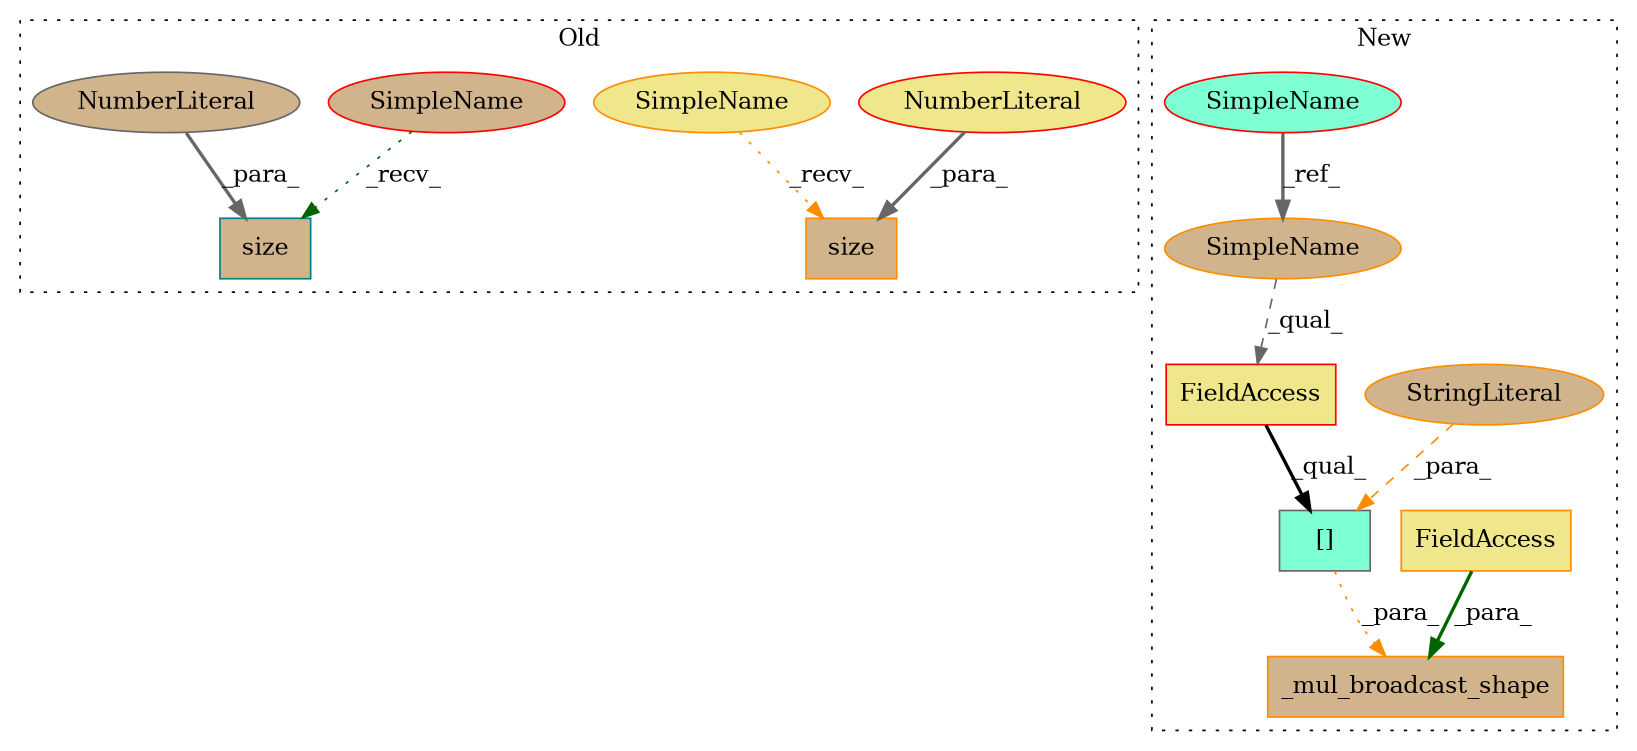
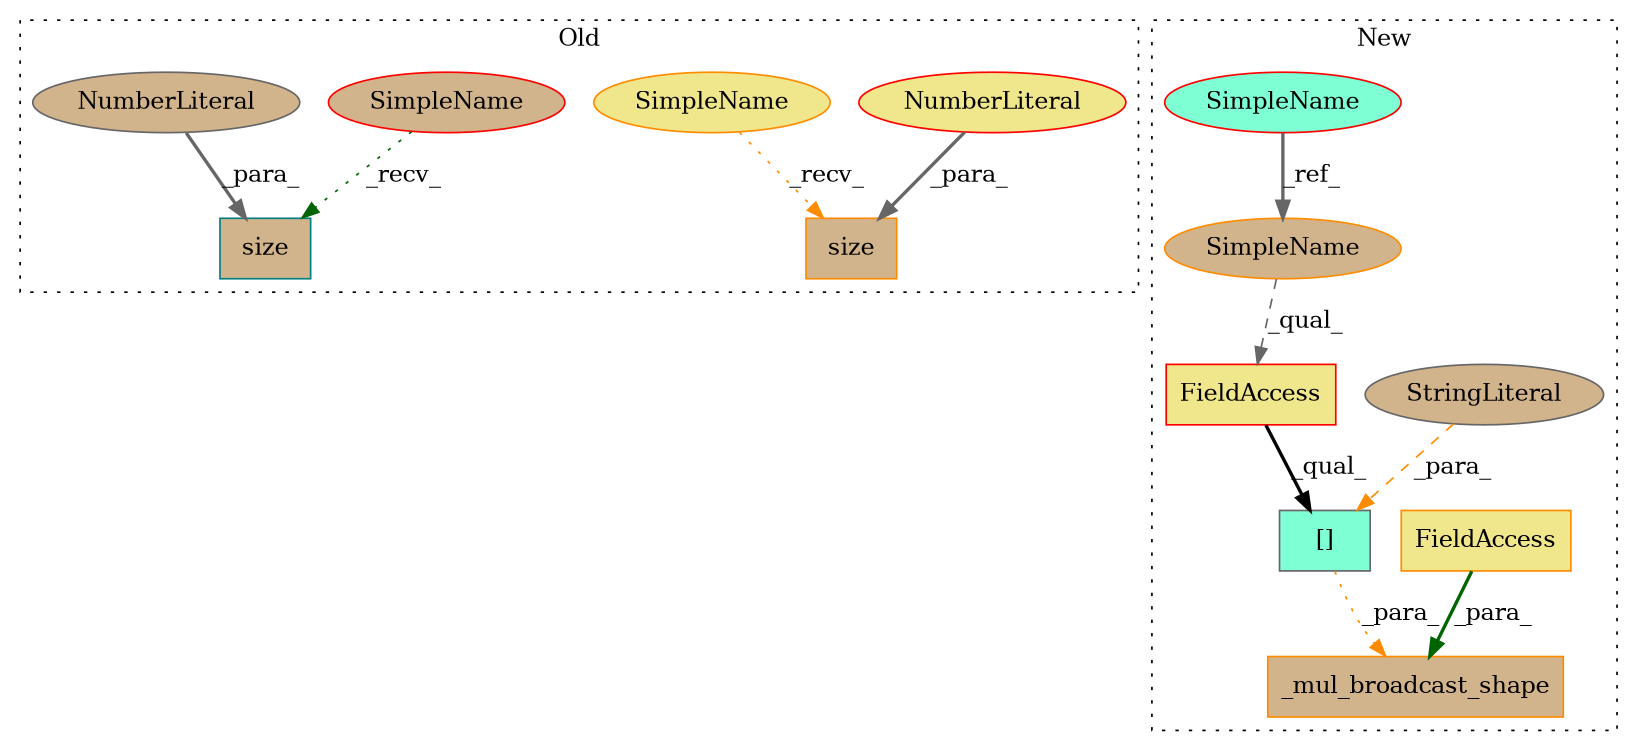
node "StringLiteral": color darkorange -> gray40
